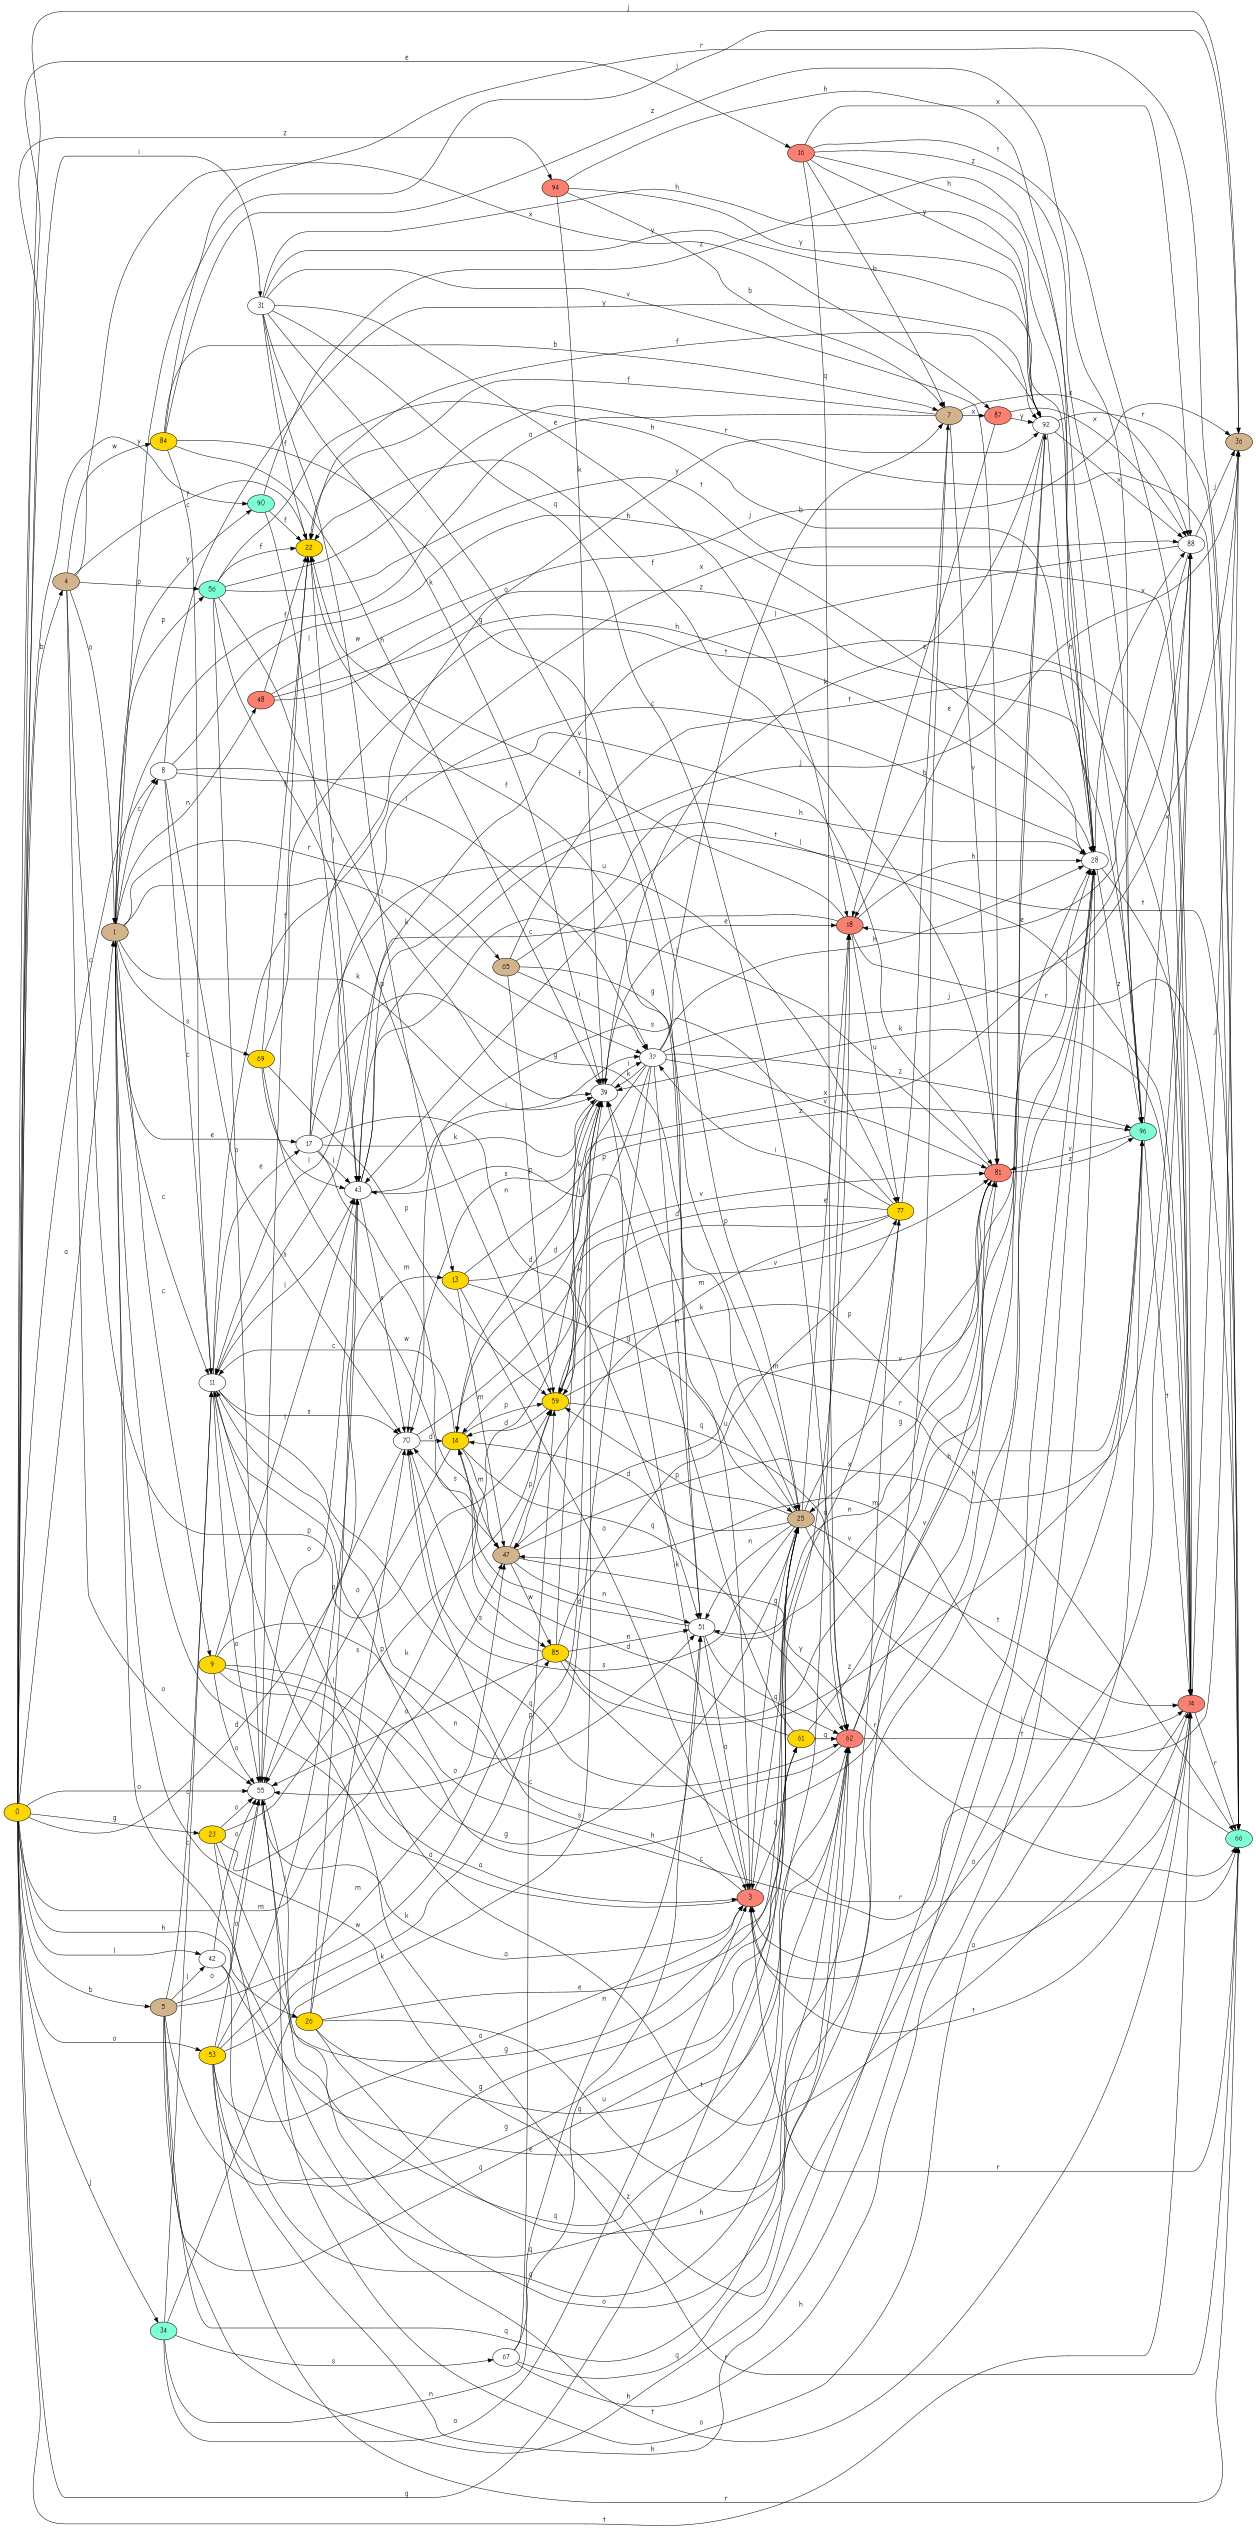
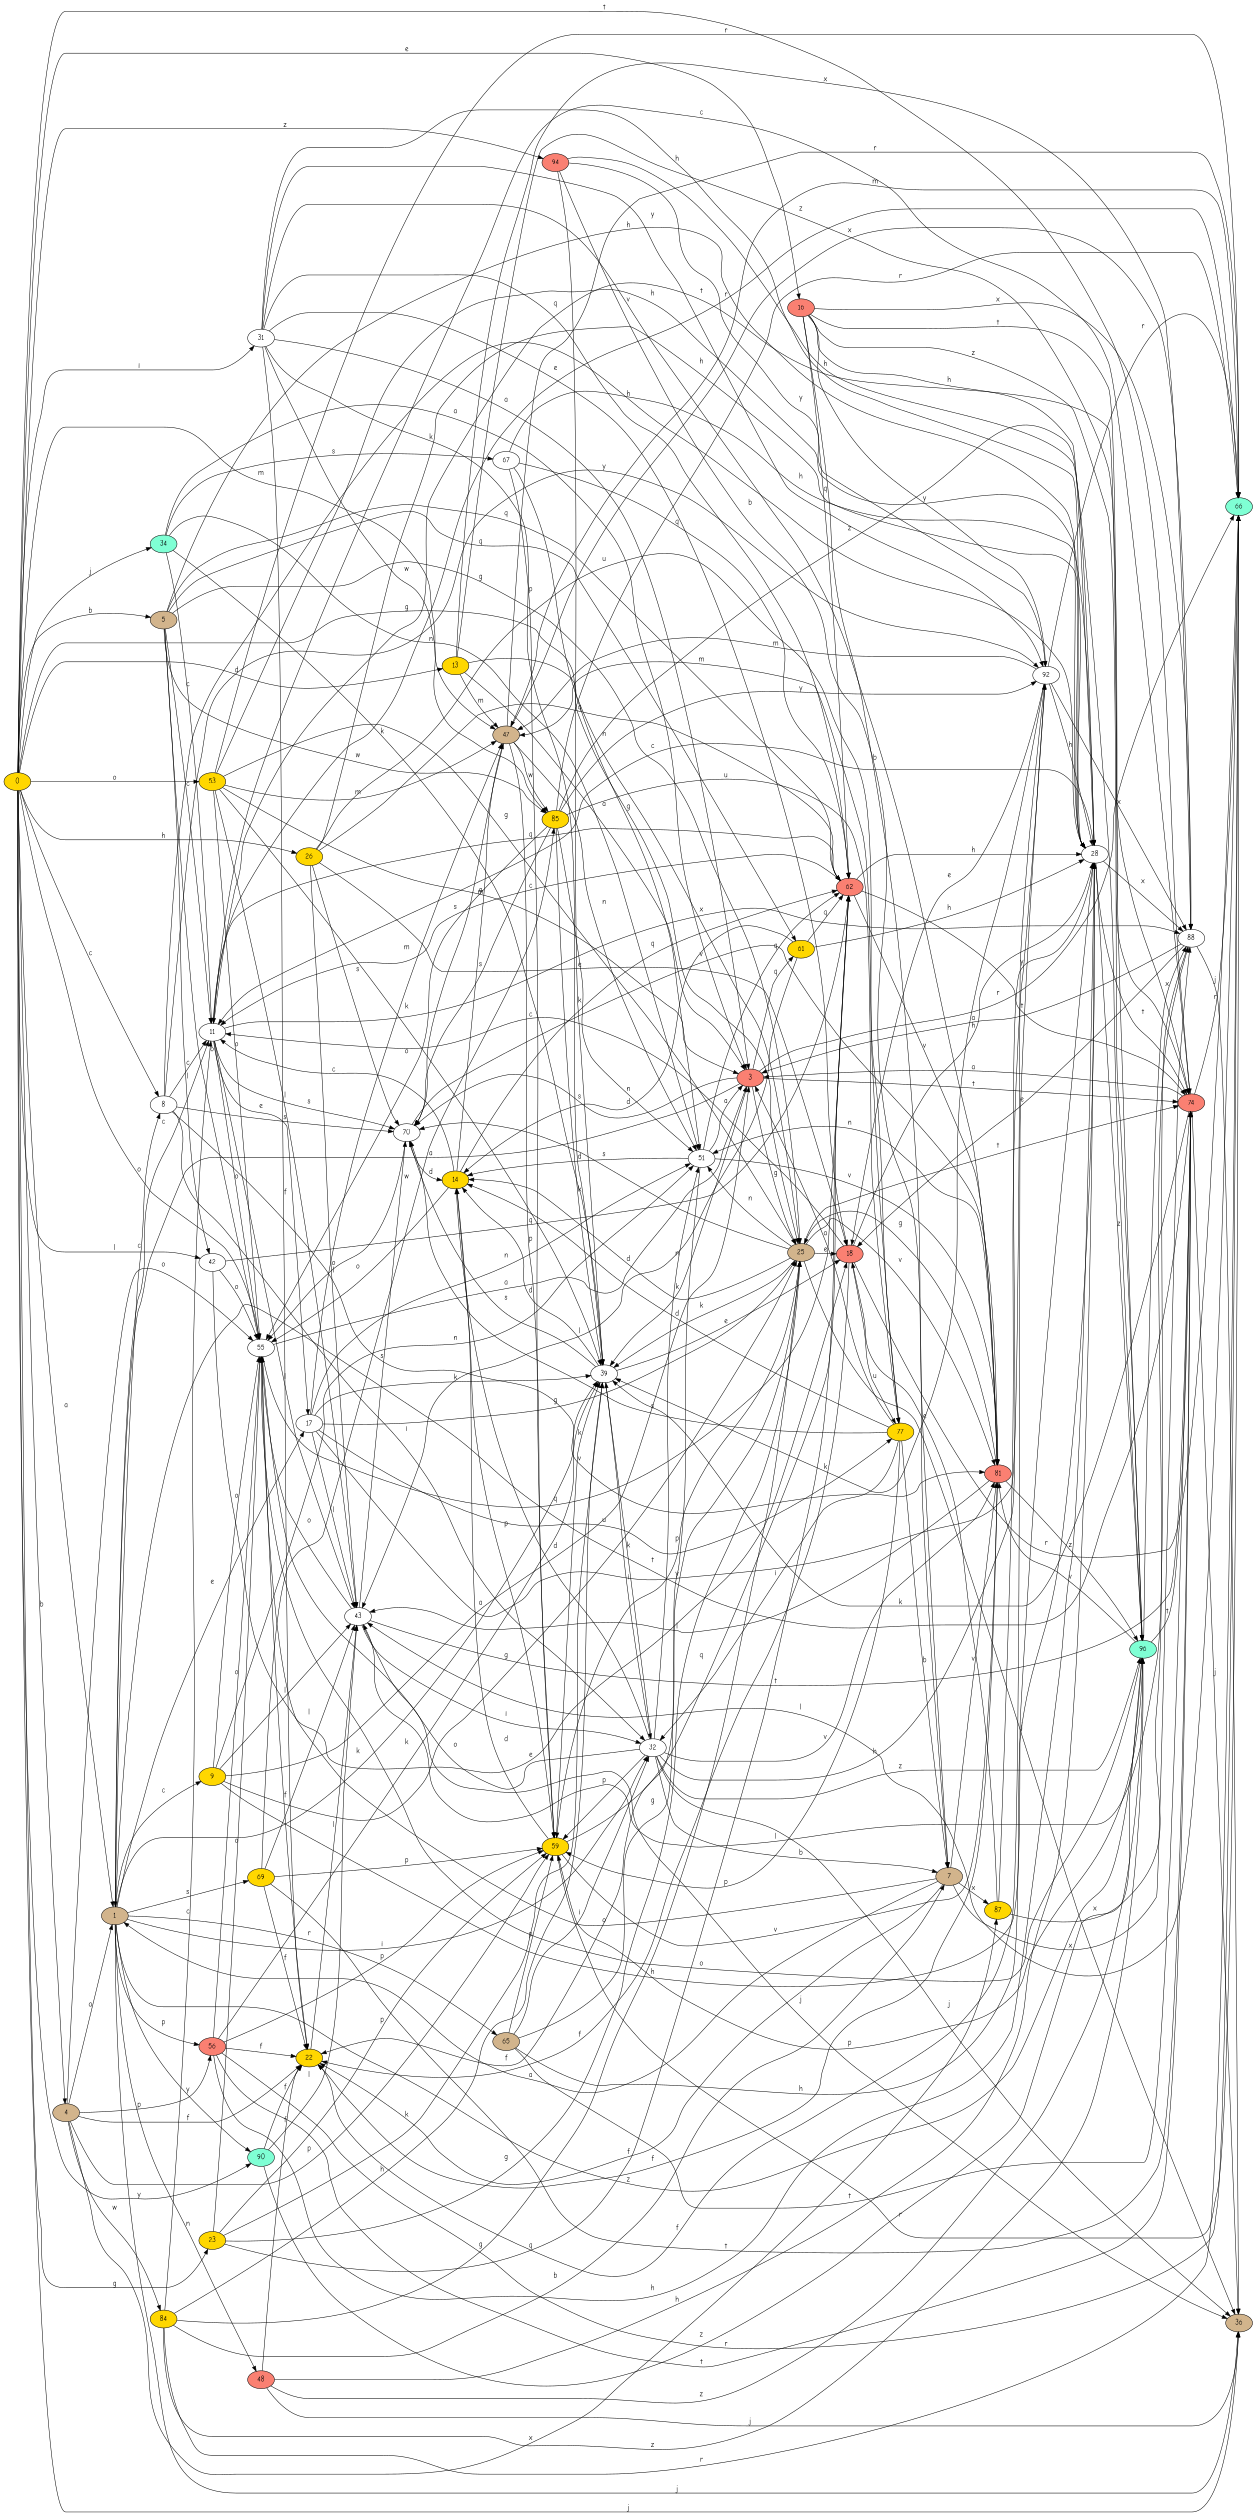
node "87": fillcolor salmon -> gold
node "56": fillcolor aquamarine -> salmon
edge "31" -> "13": now "31" -> "85"
